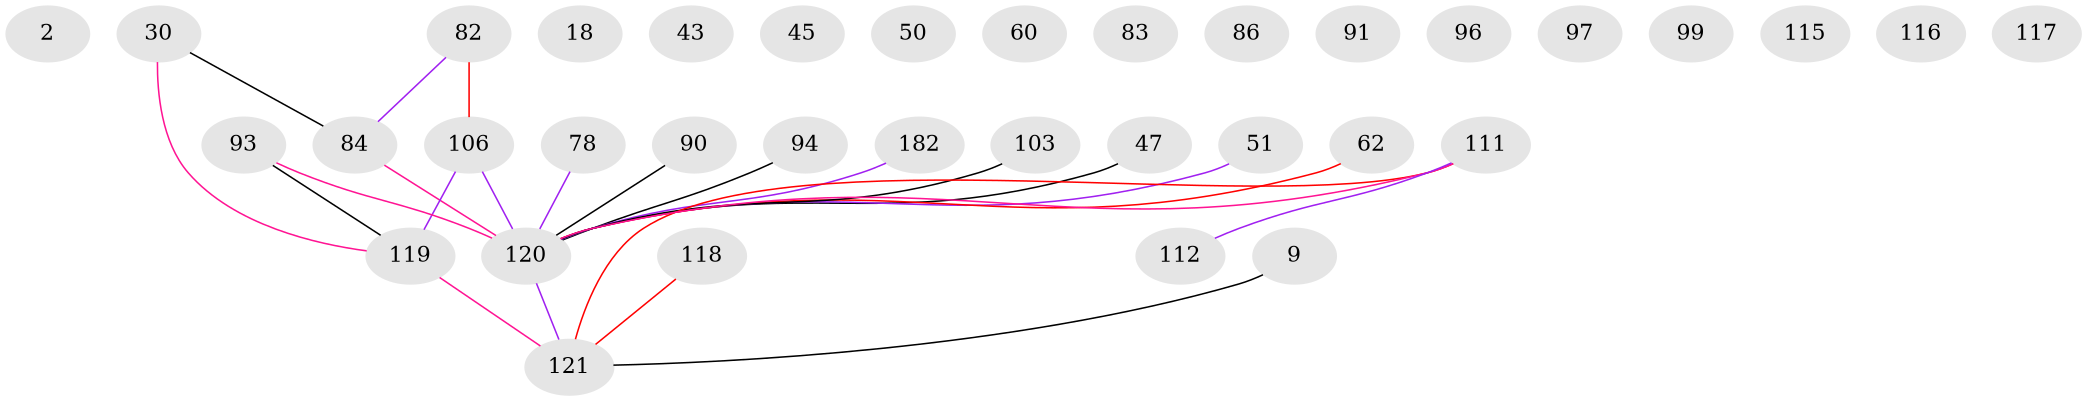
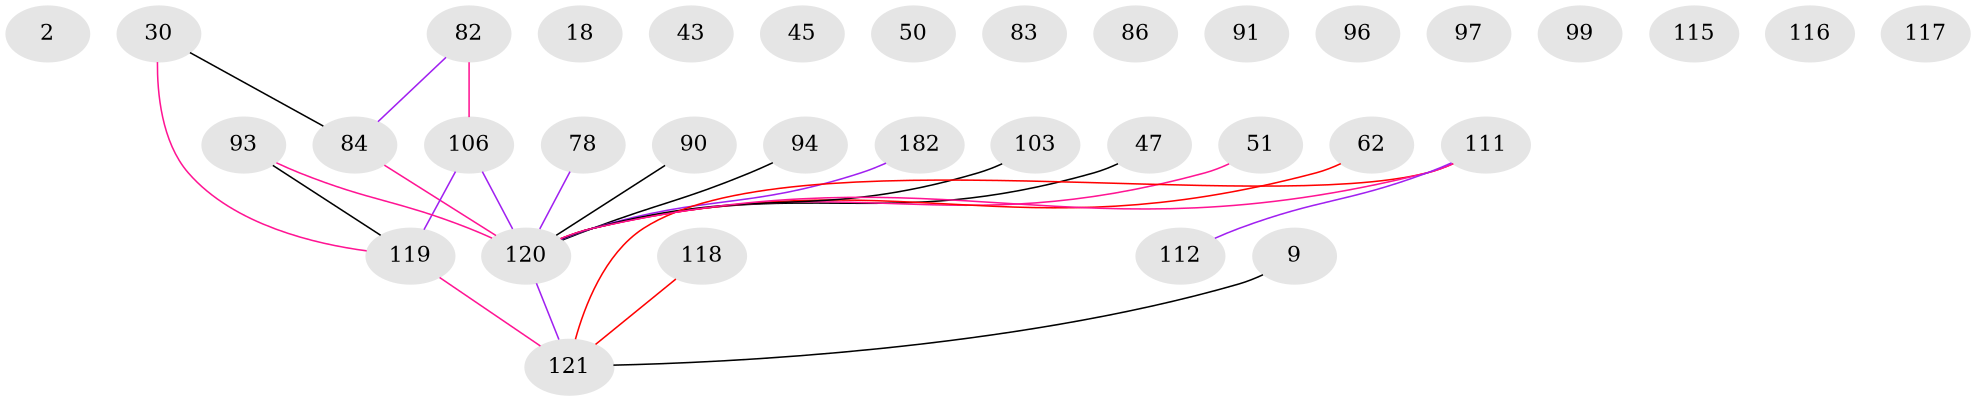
node "60": removed
edge "82" -- "106": color red -> deeppink
edge "51" -- "120": color purple -> deeppink
